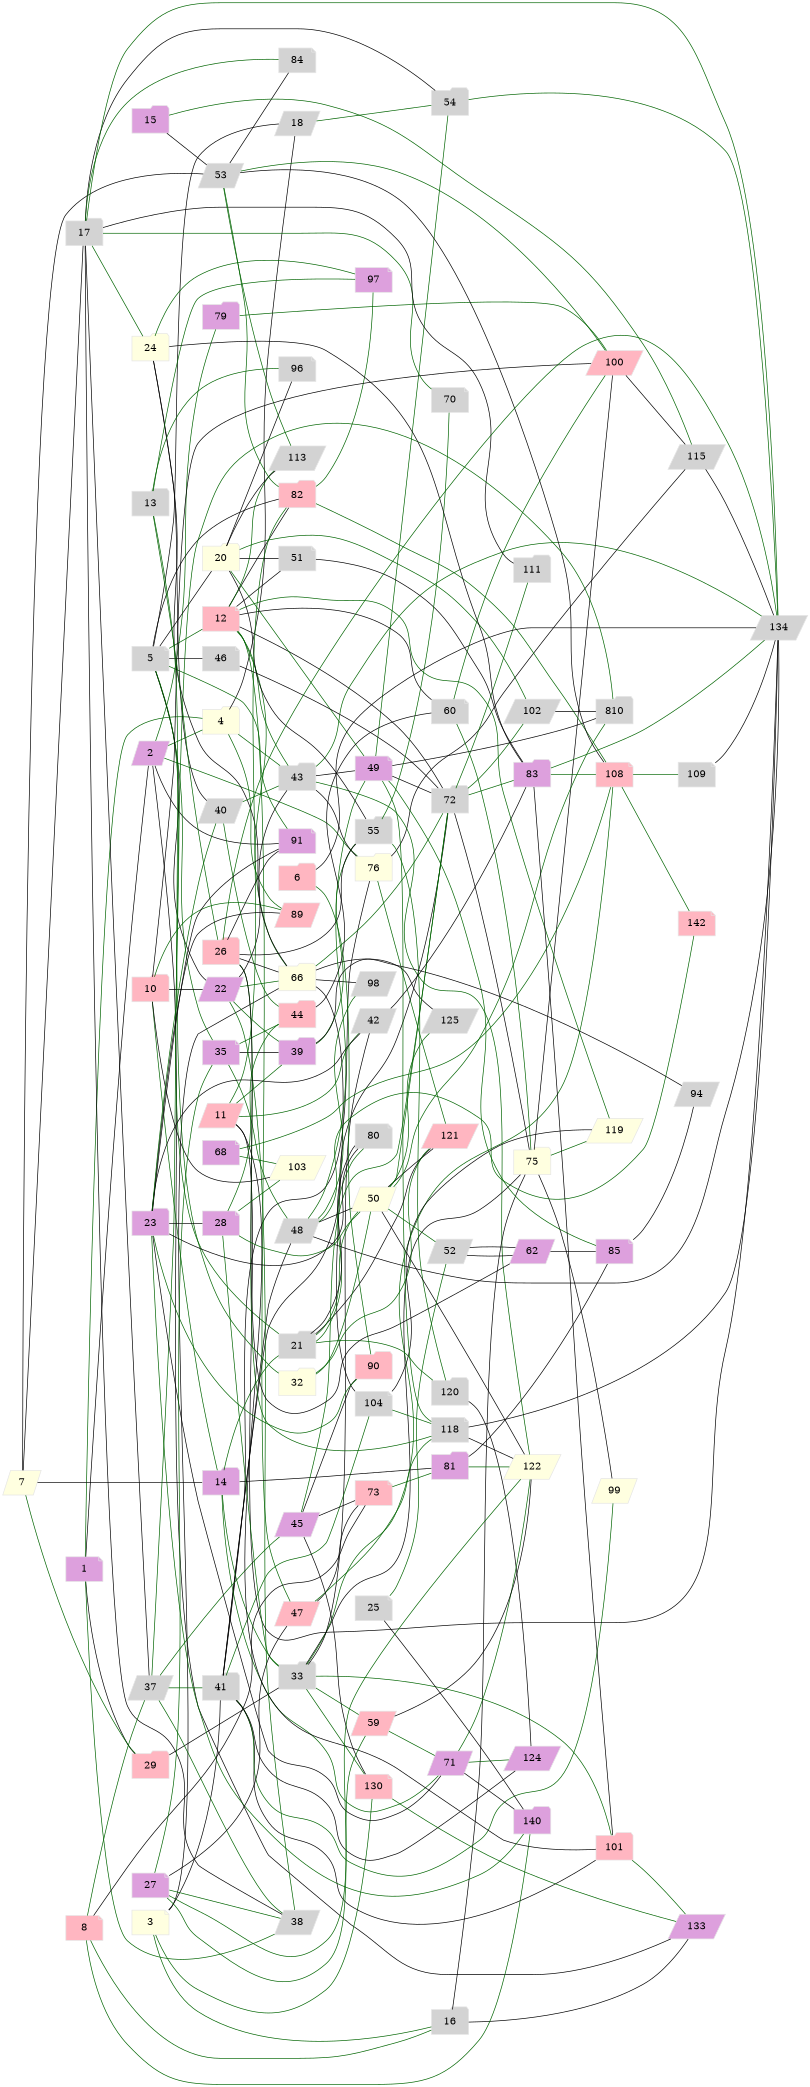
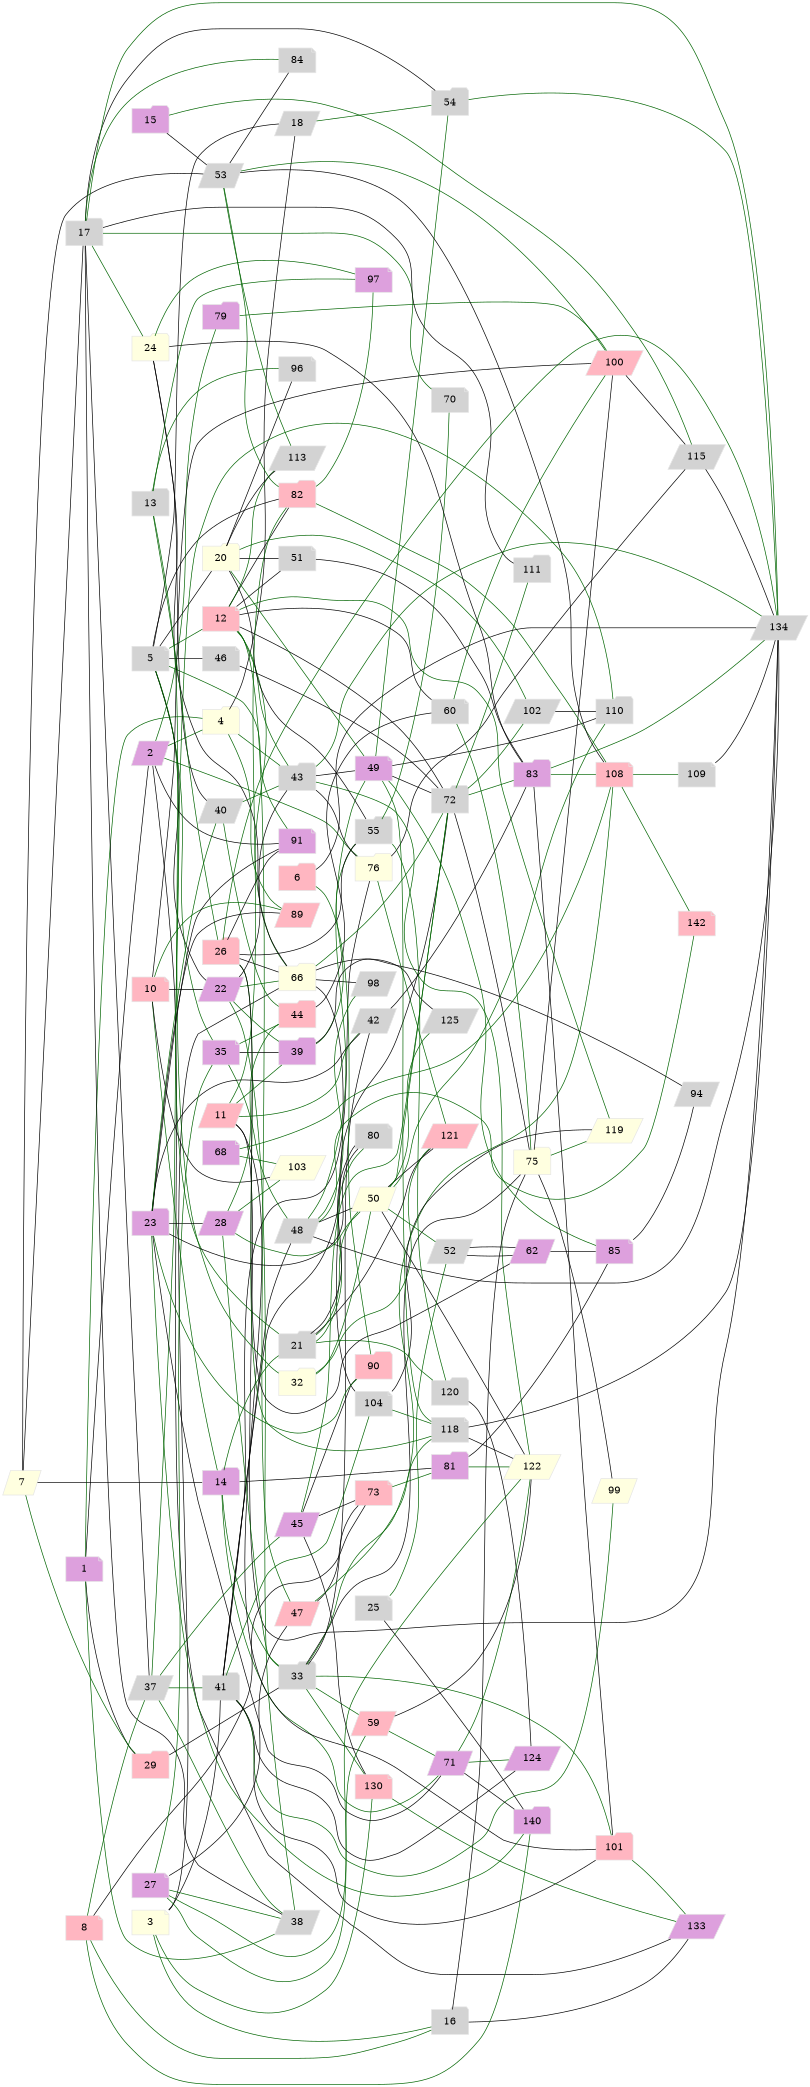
node "810": label "810" -> "110"
node "10": shape folder -> note
node "28": shape note -> parallelogram
